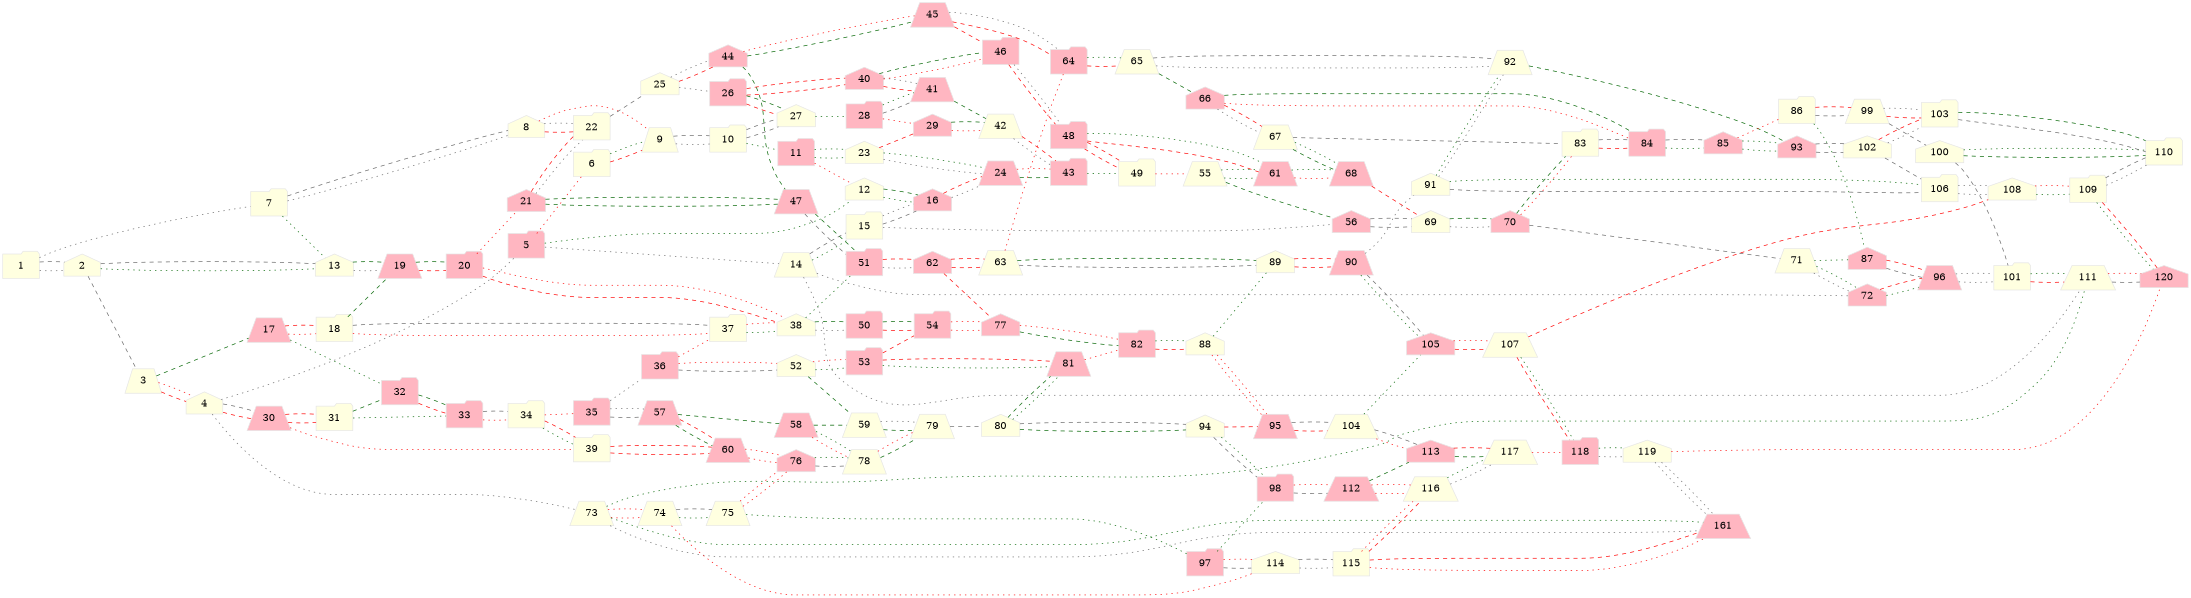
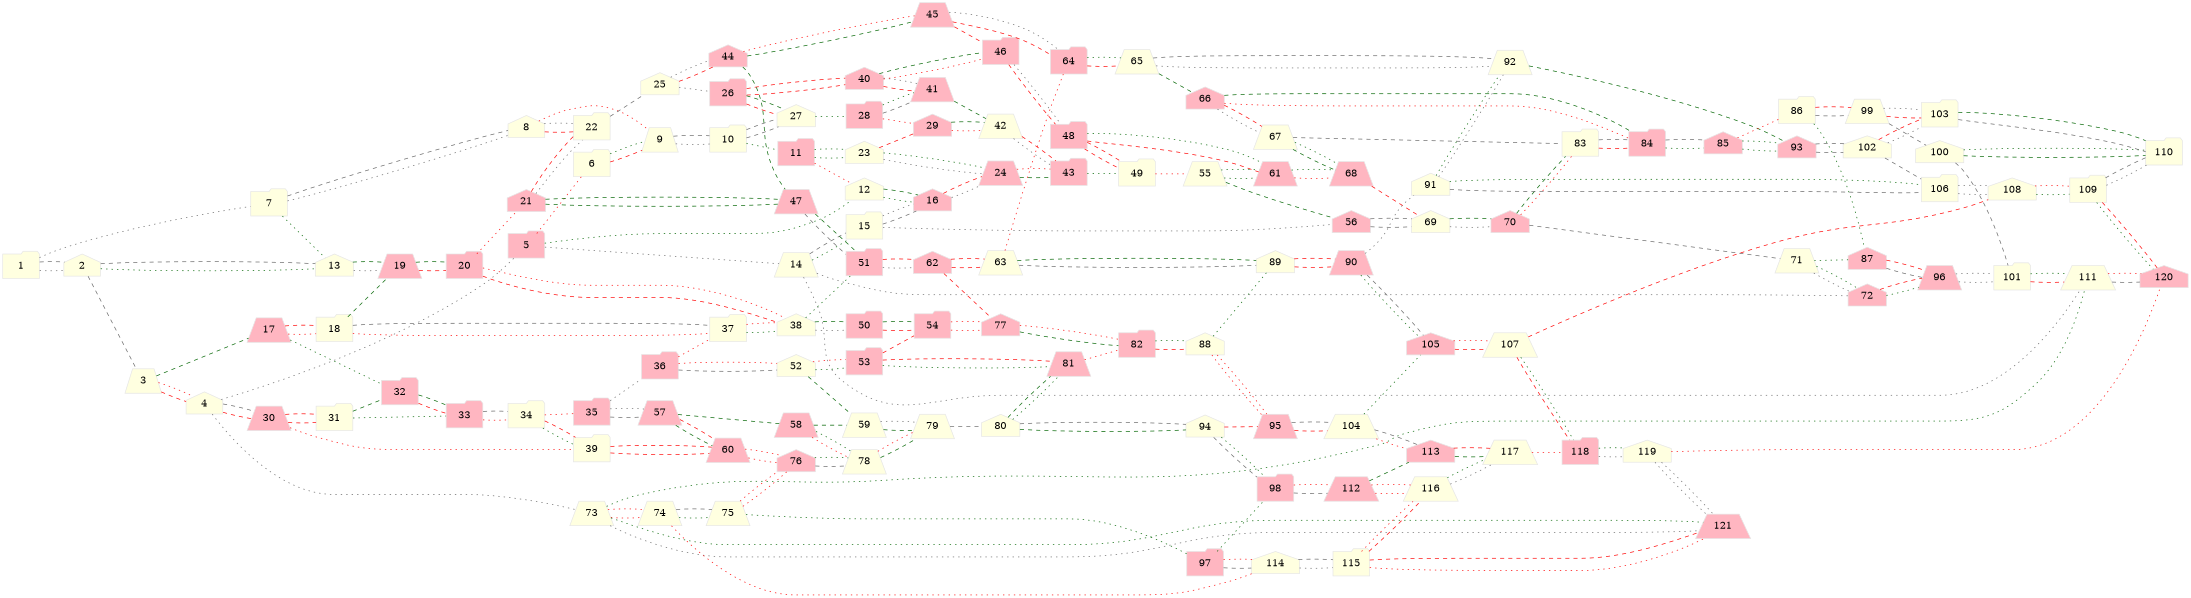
node "161": label "161" -> "121"
